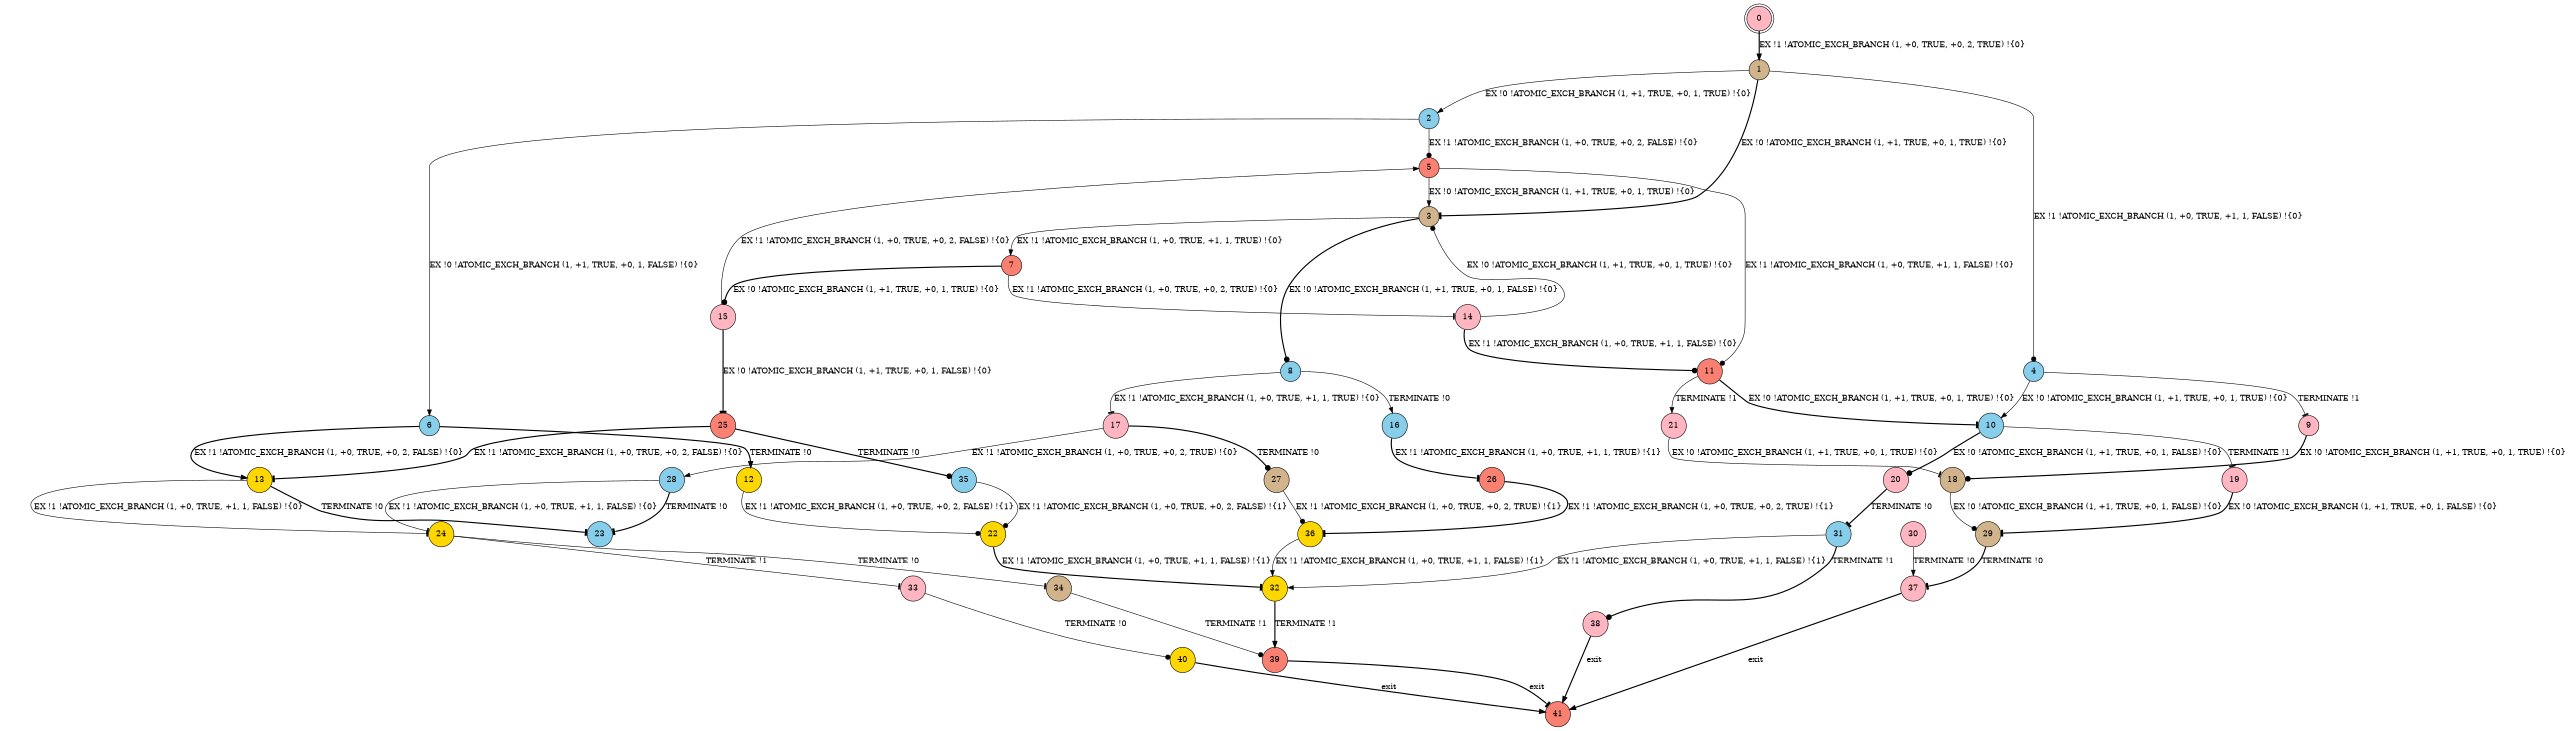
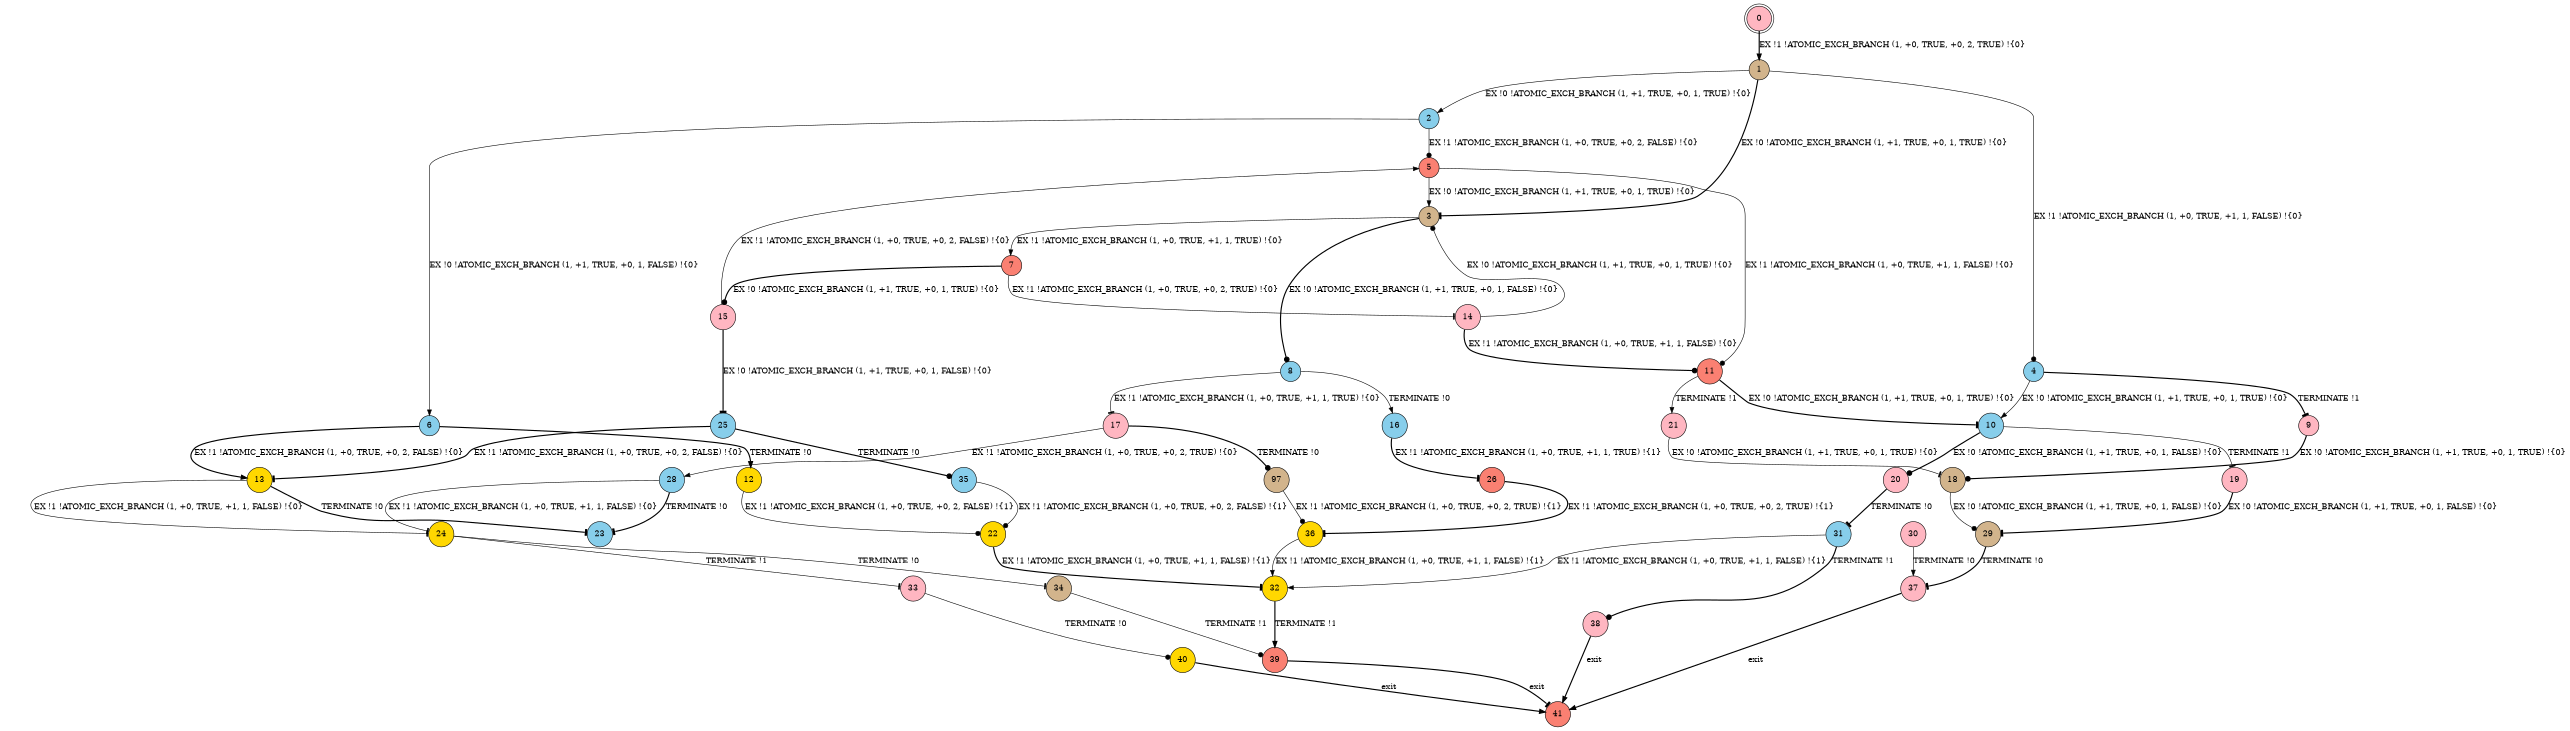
edge "4" -> "9": style solid -> bold
node "25": fillcolor salmon -> skyblue
node "27": label "27" -> "97"
